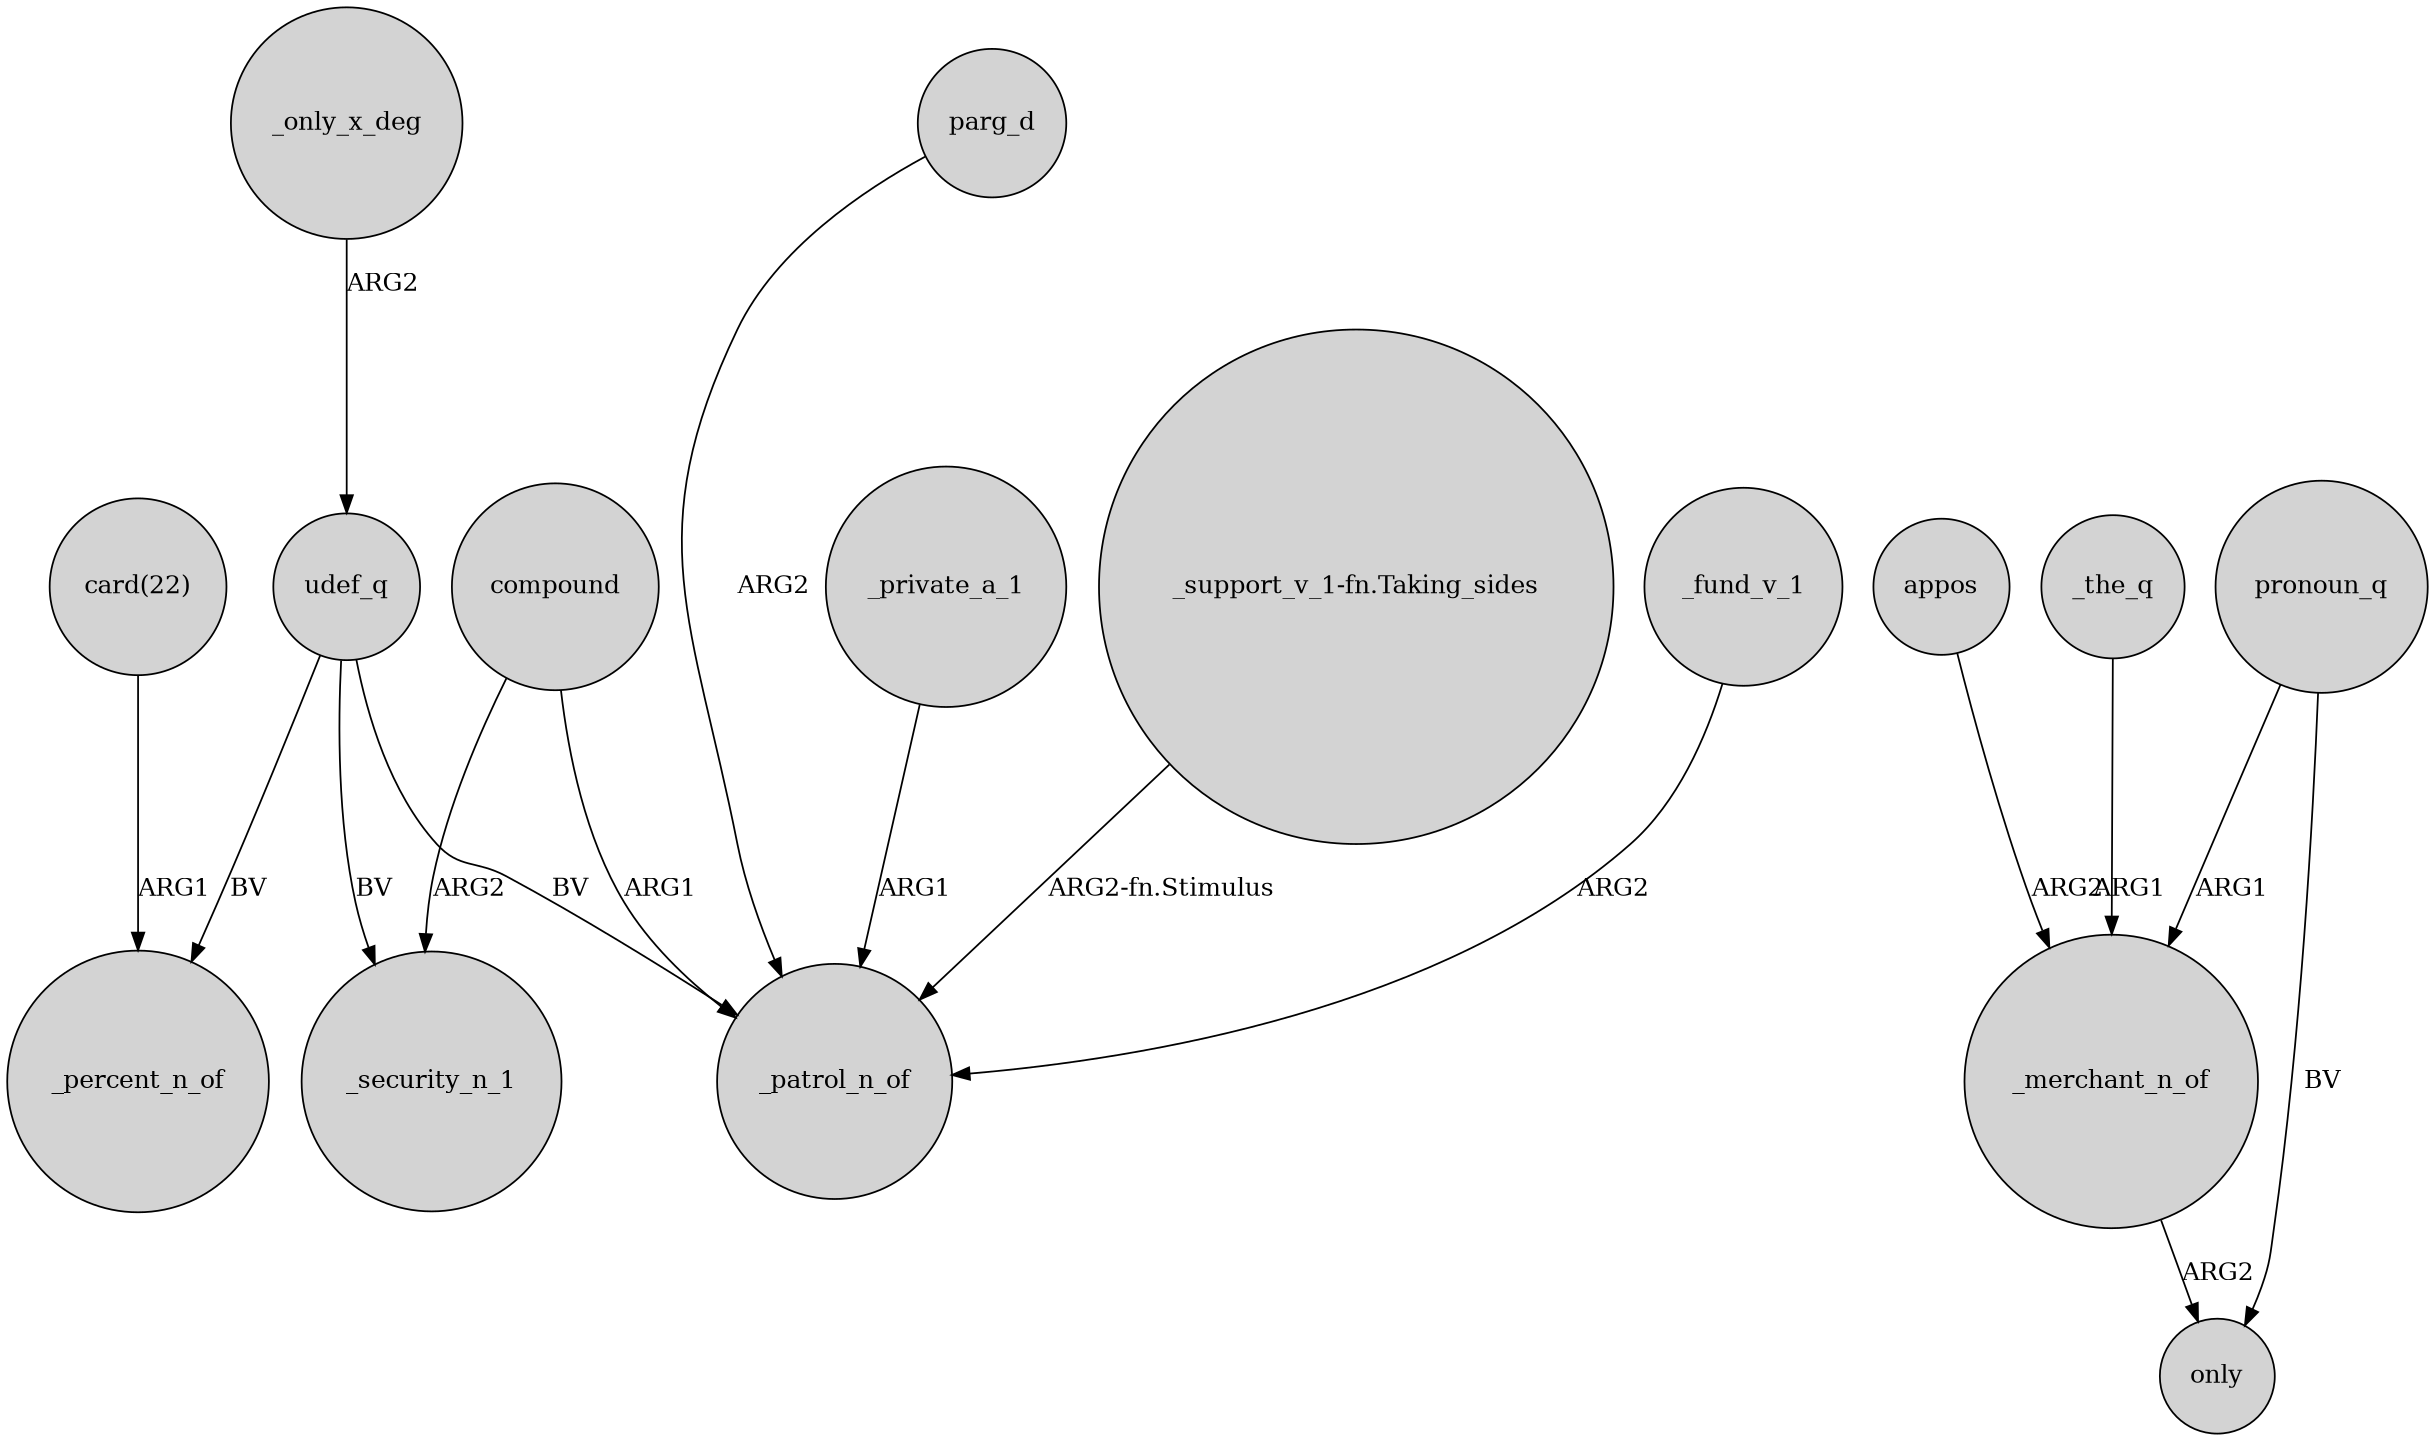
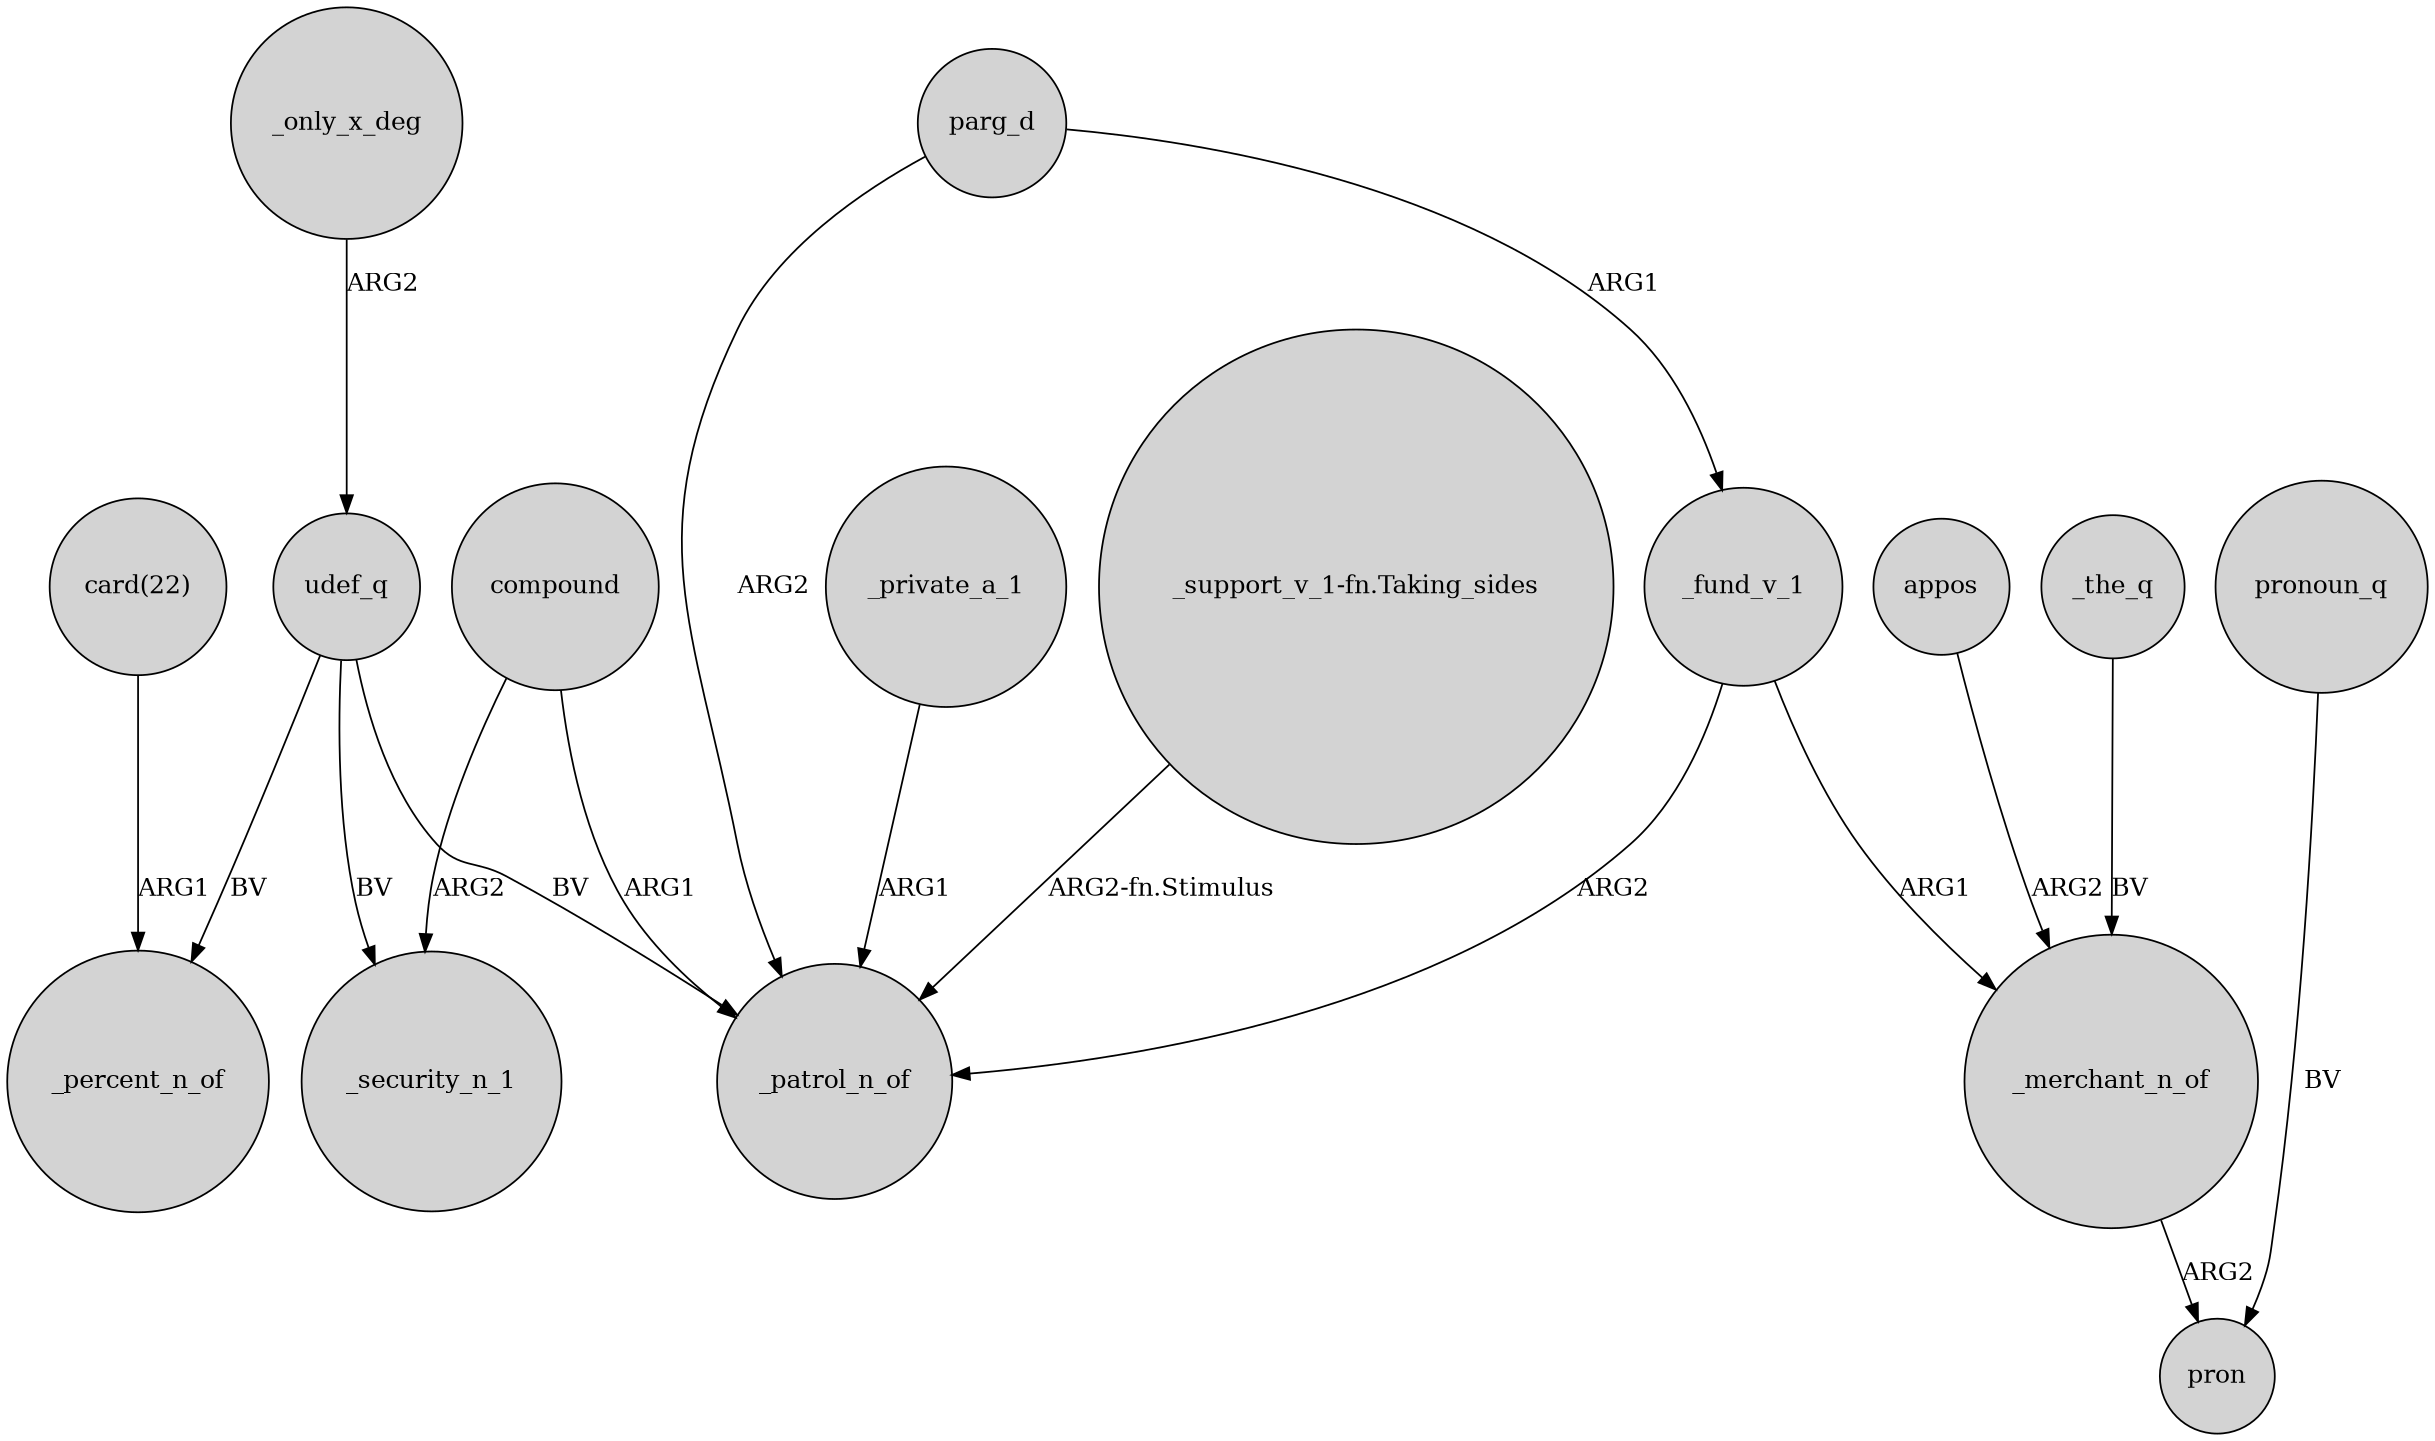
edge "parg_d" -> "_fund_v_1": added, label "ARG1"
edge "pronoun_q" -> "_merchant_n_of": now "_fund_v_1" -> "_merchant_n_of"
edge "_the_q" -> "_merchant_n_of": label "ARG1" -> "BV"
node "only": label "only" -> "pron"
